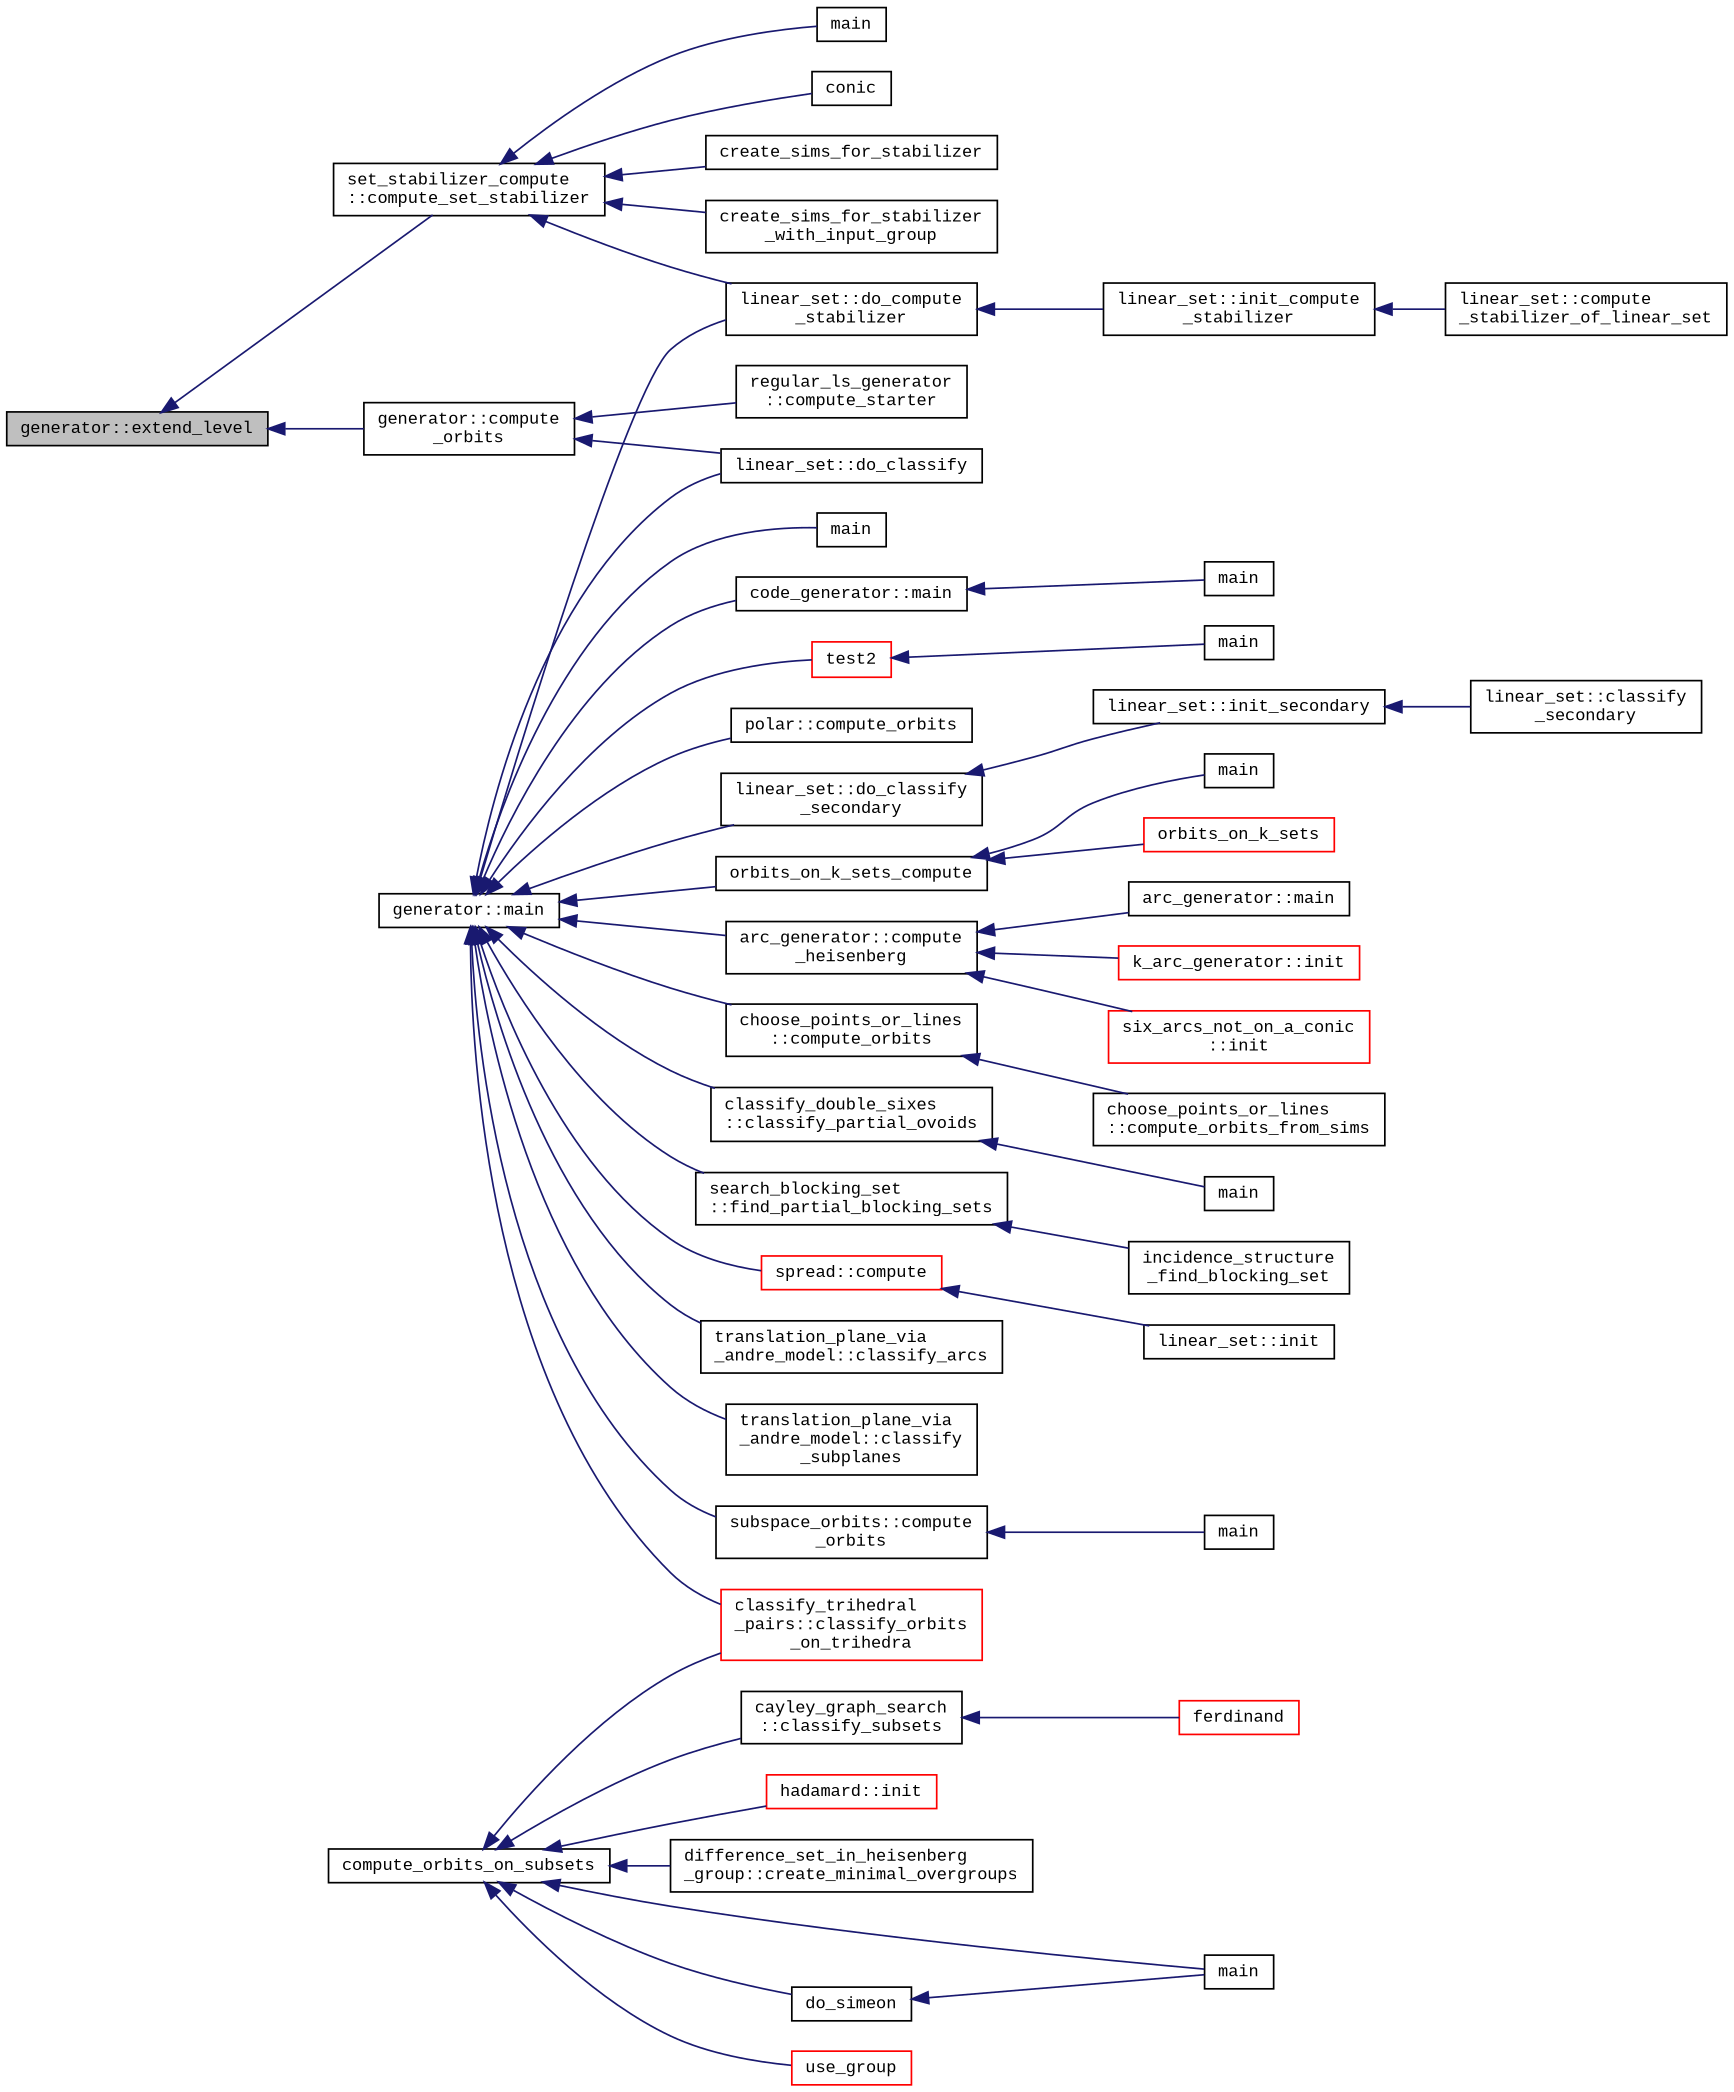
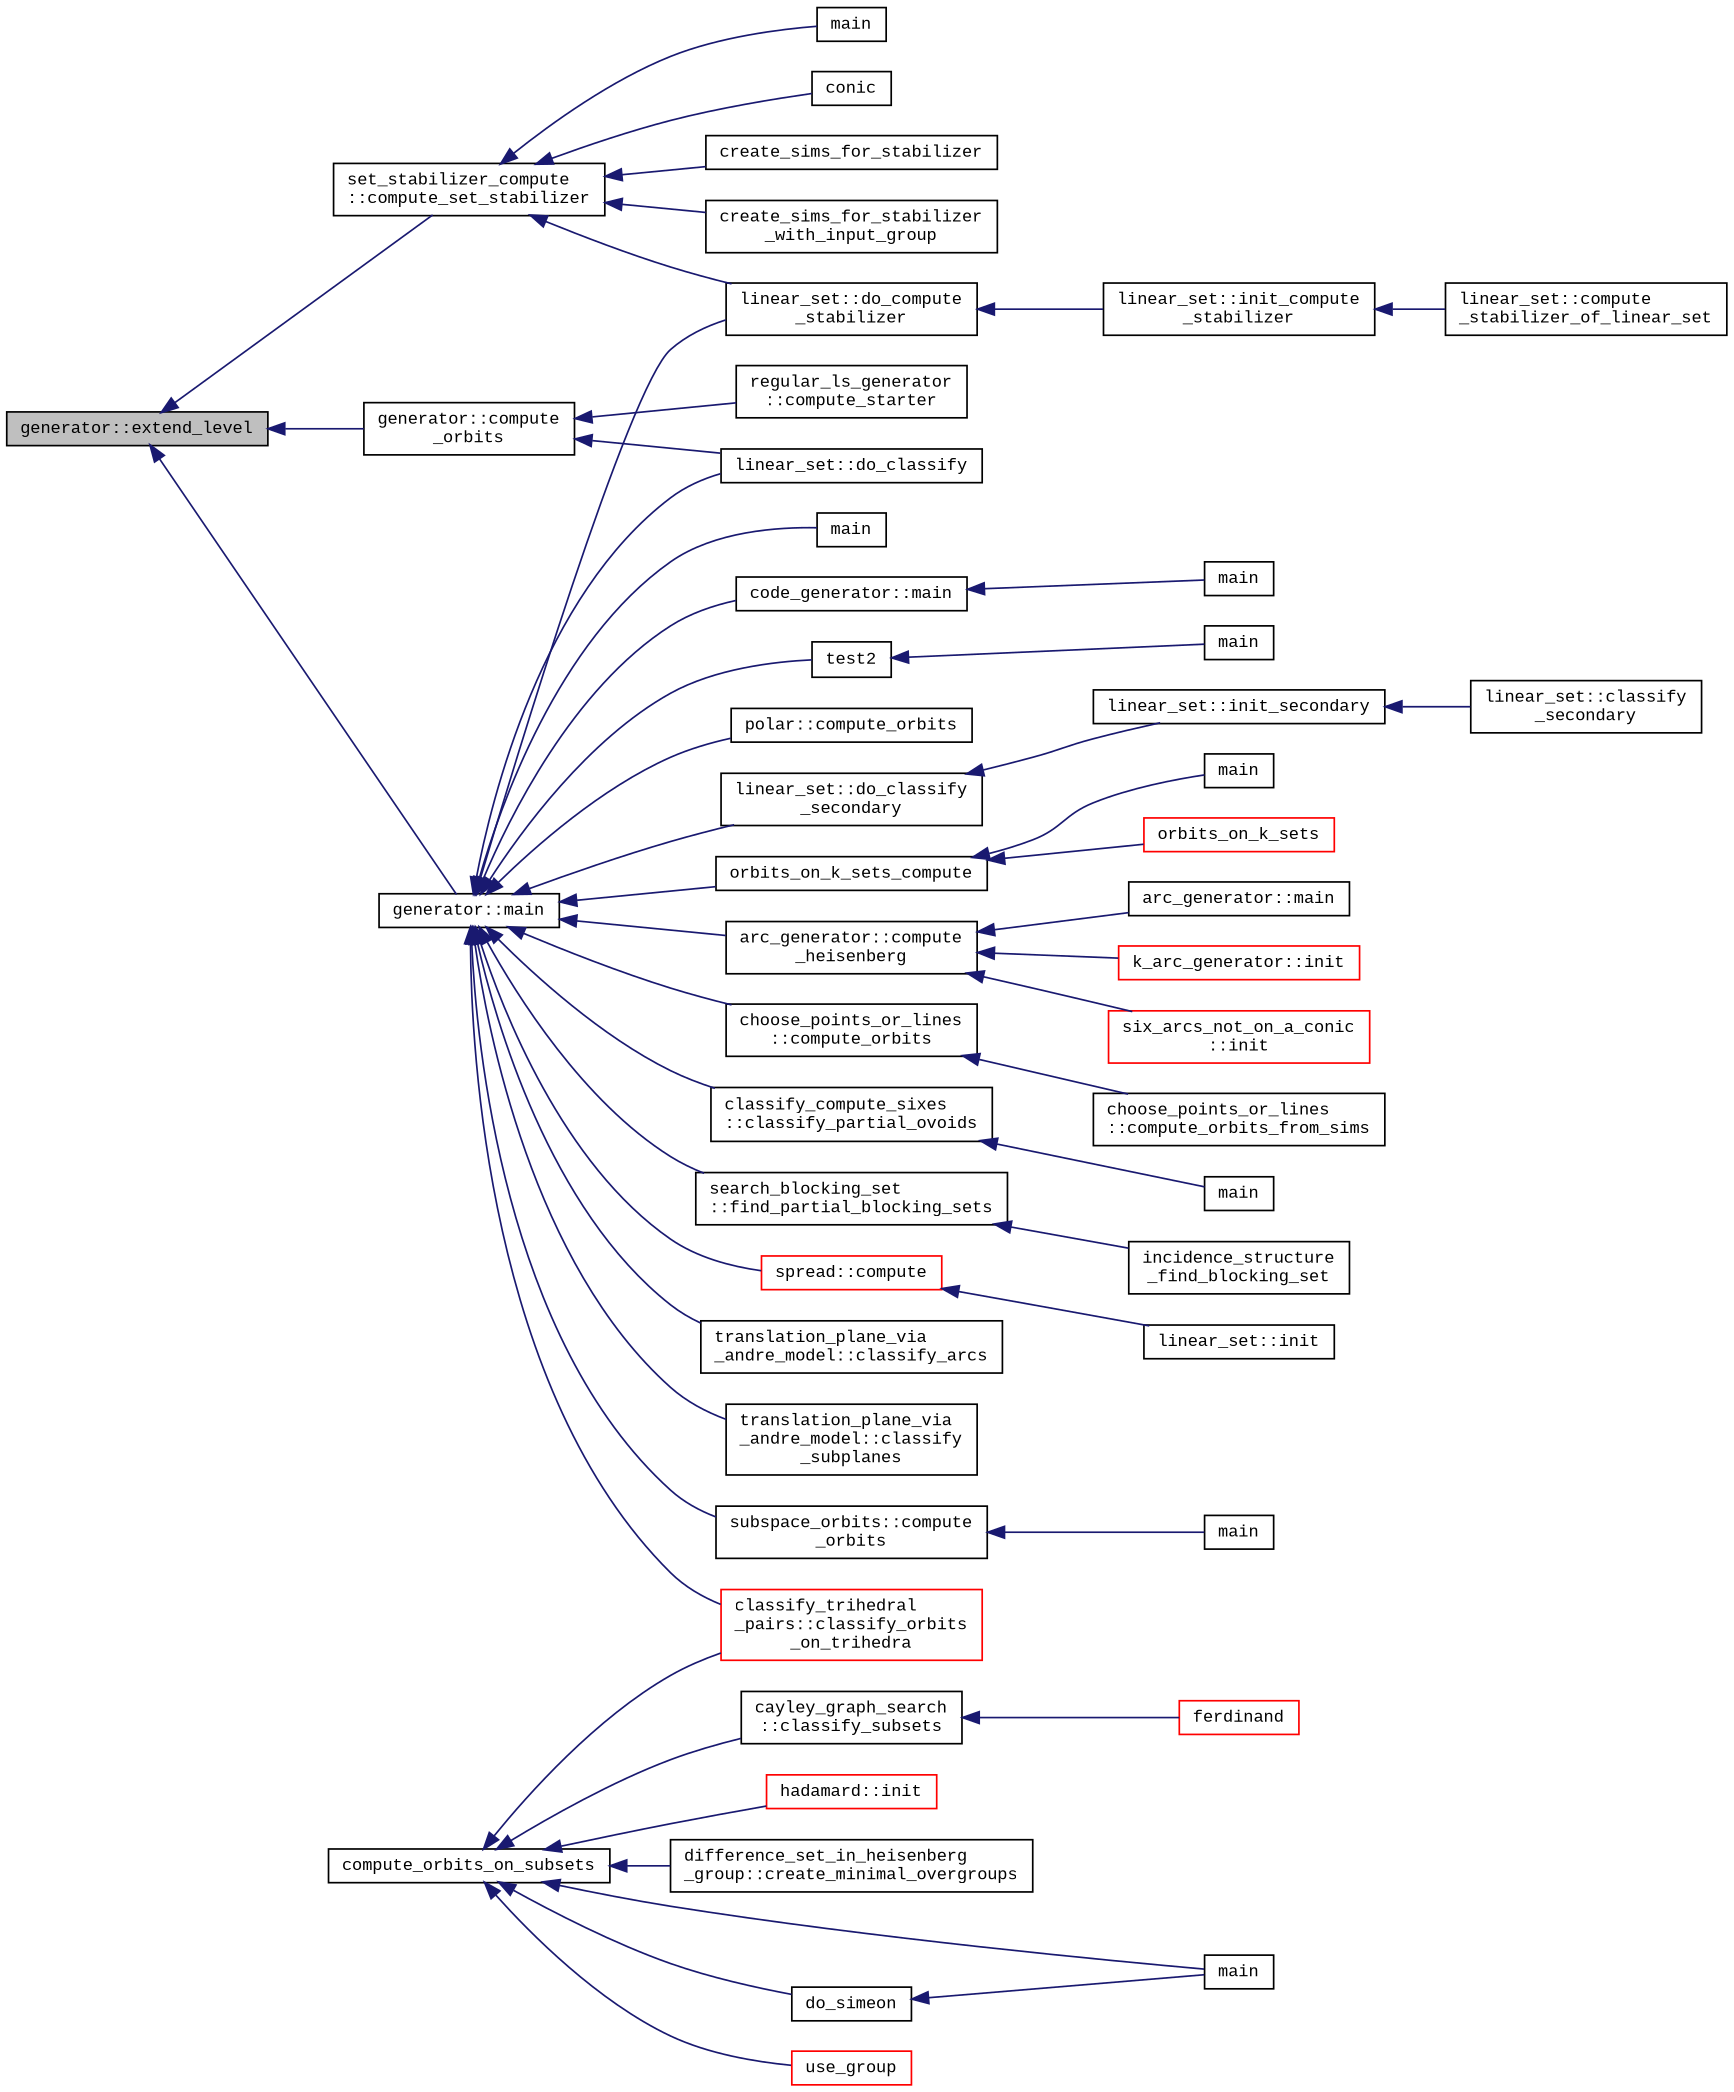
node "test2": color red -> black
edge "generator::main" -> "generator::extend_level": added
node "classify_double_sixes ::classify_partial_ovoids": label "classify_double_sixes ::classify_partial_ovoids" -> "classify_compute_sixes ::classify_partial_ovoids"
